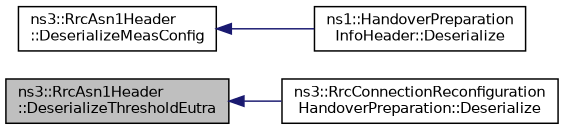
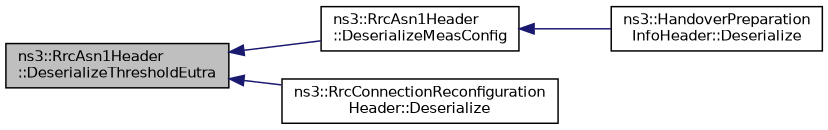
node "ns1::HandoverPreparation InfoHeader::Deserialize": label "ns1::HandoverPreparation InfoHeader::Deserialize" -> "ns3::HandoverPreparation InfoHeader::Deserialize"
edge "ns3::RrcAsn1Header ::DeserializeMeasConfig" -> "ns3::RrcAsn1Header ::DeserializeThresholdEutra": added
node "ns3::RrcConnectionReconfiguration HandoverPreparation::Deserialize": label "ns3::RrcConnectionReconfiguration HandoverPreparation::Deserialize" -> "ns3::RrcConnectionReconfiguration Header::Deserialize"
